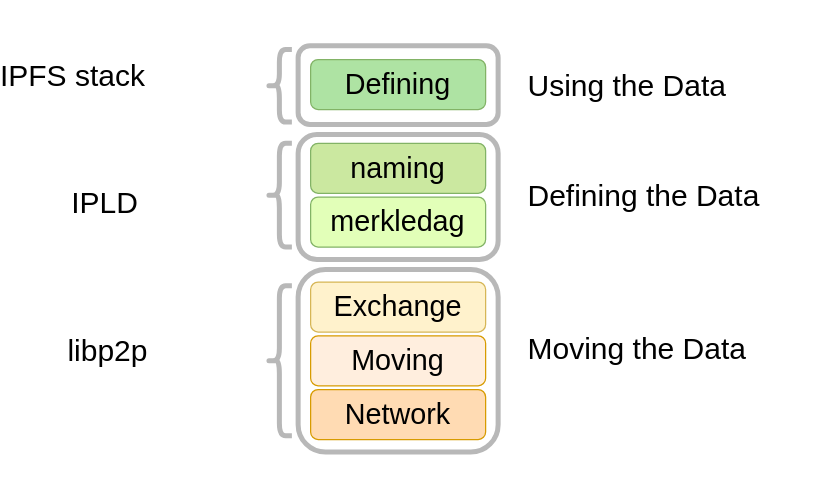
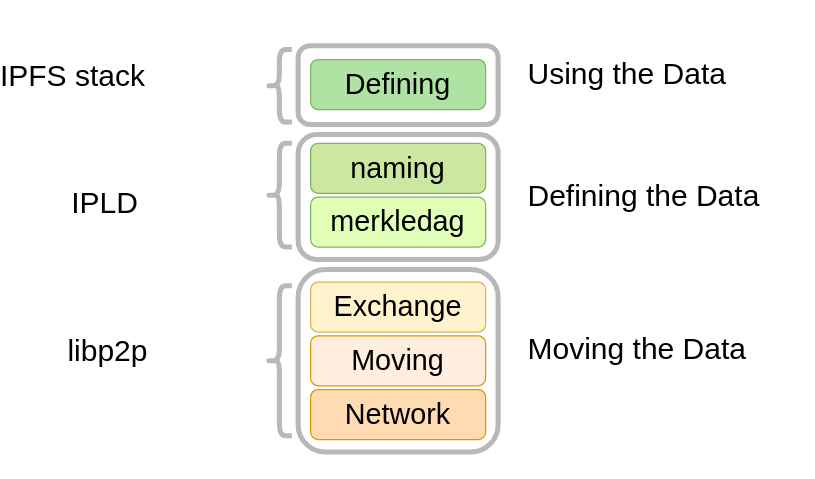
node "Using the Data": moved (657, 87) -> (657, 74)
